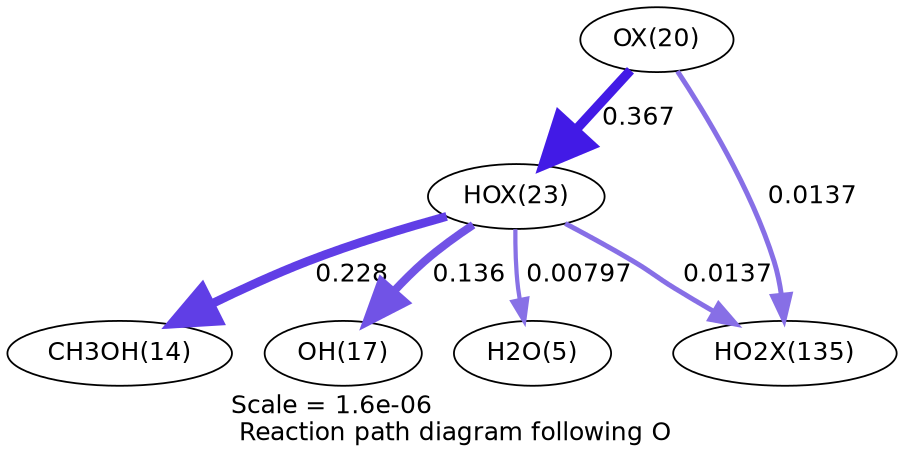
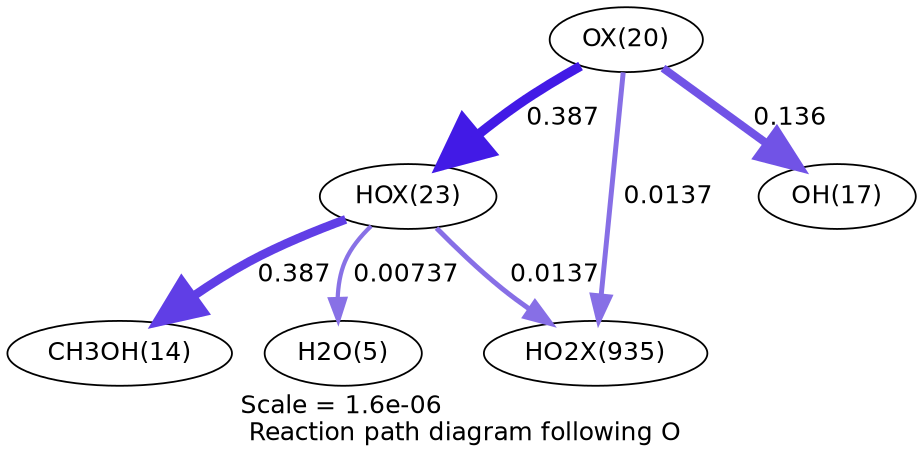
edge "OX(20)" -> "HOX(23)": label " 0.367" -> " 0.387"
edge "HOX(23)" -> "OH(17)": now "OX(20)" -> "OH(17)"
edge "HOX(23)" -> "CH3OH(14)": label " 0.228" -> " 0.387"
edge "HOX(23)" -> "H2O(5)": label " 0.00797" -> " 0.00737"
node "HO2X(135)": label "HO2X(135)" -> "HO2X(935)"
